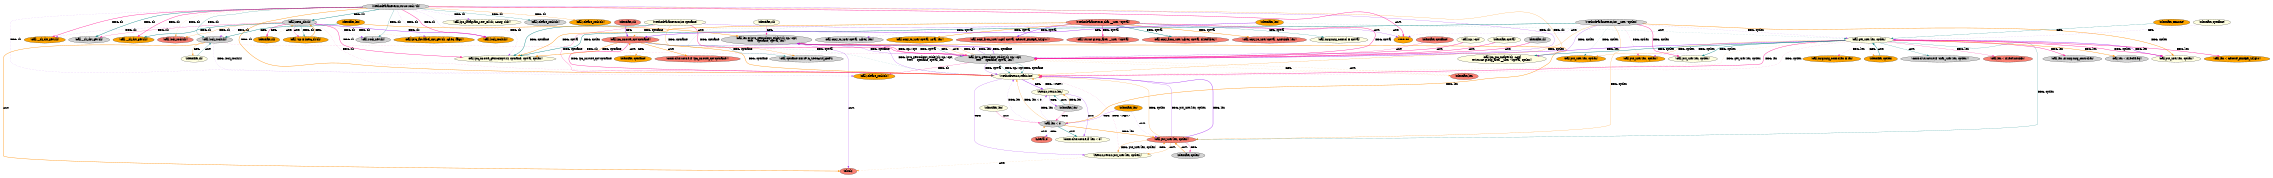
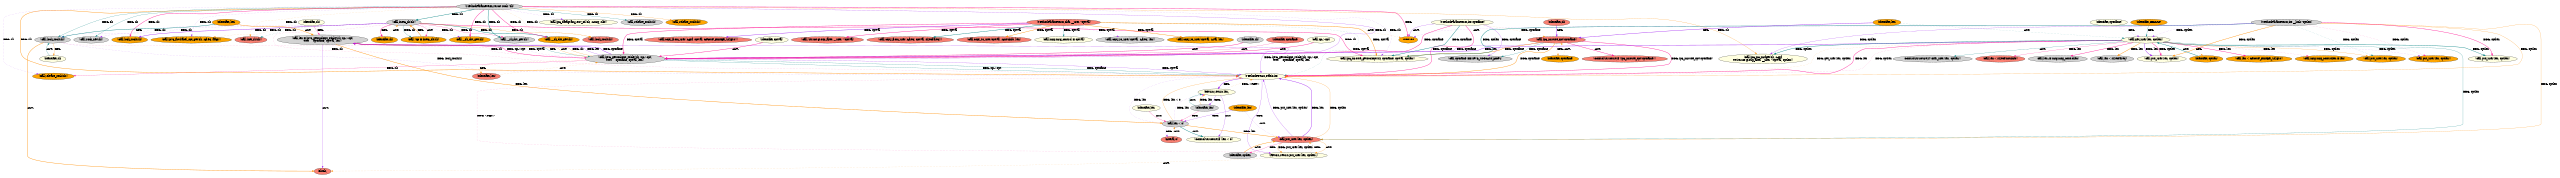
edge "(MethodParameterIn,struct sock *sk)" -> "1000102": label "AST: " -> "DDG: "
node "(MethodParameterIn,int __user *optlen)": label "(MethodParameterIn,int __user *optlen)" -> "(MethodParameterIn,int __lock *optlen)"
edge "(MethodParameterIn,char __user *optval)" -> "(Call,msg.msg_control = optval)": label "CFG: optval" -> "DDG: optval"
node "(Call,inet_sk(sk))": added
edge "(MethodParameterIn,int optname)" -> "(Call,optname == IPV6_UNICAST_HOPS)": color darkorange -> purple
edge "(Call,ip6_mroute_opt(optname))" -> "(ControlStructure,if (ip6_mroute_opt(optname)))": color darkorange -> deeppink
edge "(MethodParameterIn,int optname)" -> "(MethodReturn,static int)": style solid -> bold
